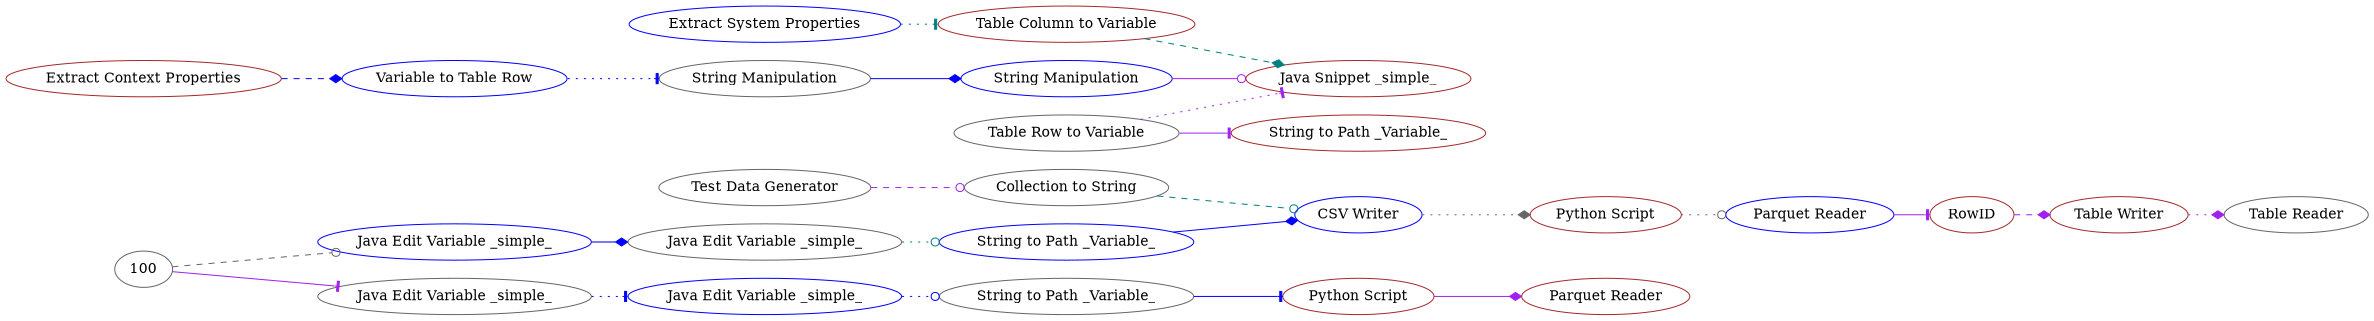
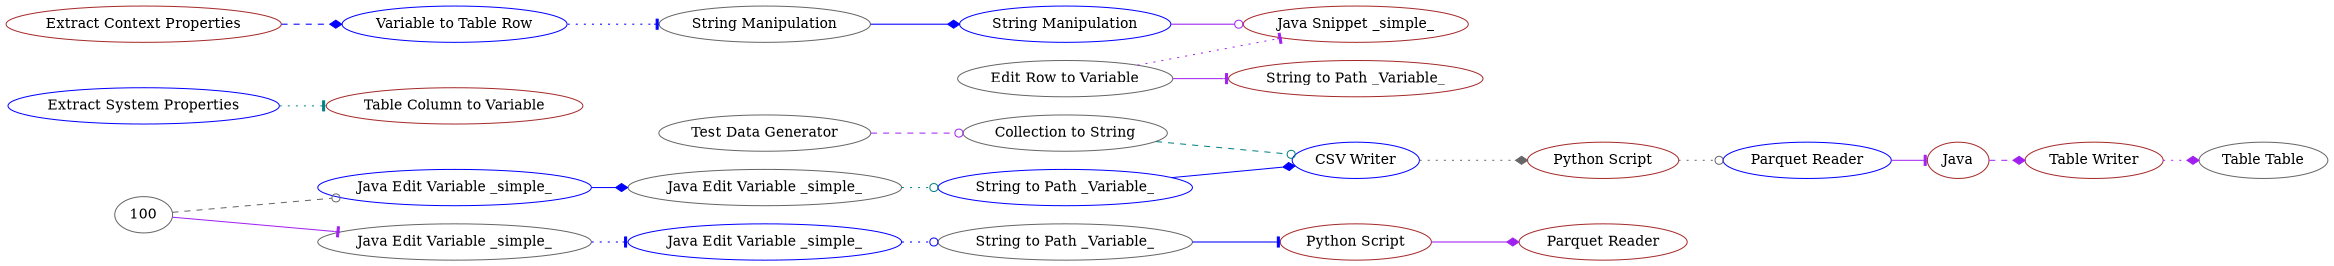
edge "Table Column to Variable" -> "Java Snippet _simple_": removed
node "Table Row to Variable": label "Table Row to Variable" -> "Edit Row to Variable"
node "RowID": label "RowID" -> "Java"
node "Table Reader": label "Table Reader" -> "Table Table"
